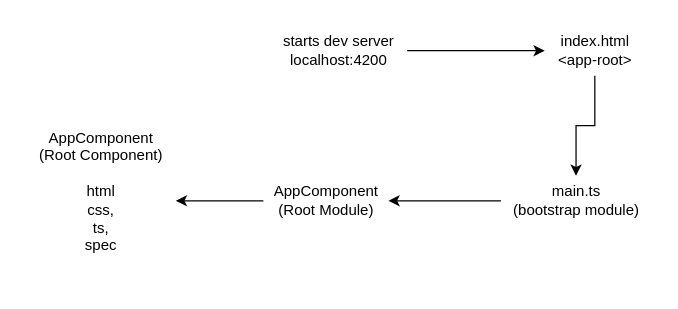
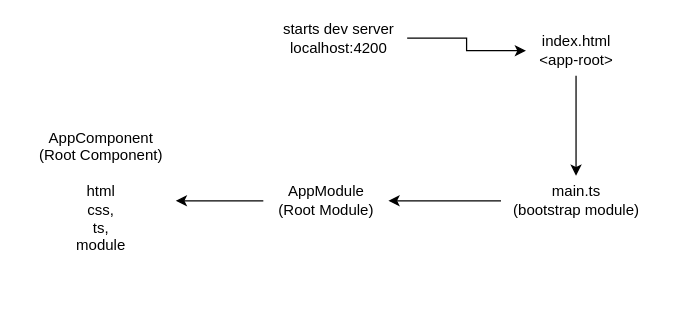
node "starts dev server localhost:4200": moved (338, 51) -> (338, 38)
node "index.html <app-root>": moved (594, 51) -> (576, 51)
node "AppComponent (Root Component) html css, ts, spec": label "AppComponent (Root Component) html css, ts, spec" -> "AppComponent (Root Component) html css, ts, module"
node "AppComponent (Root Module)": label "AppComponent (Root Module)" -> "AppModule (Root Module)"
